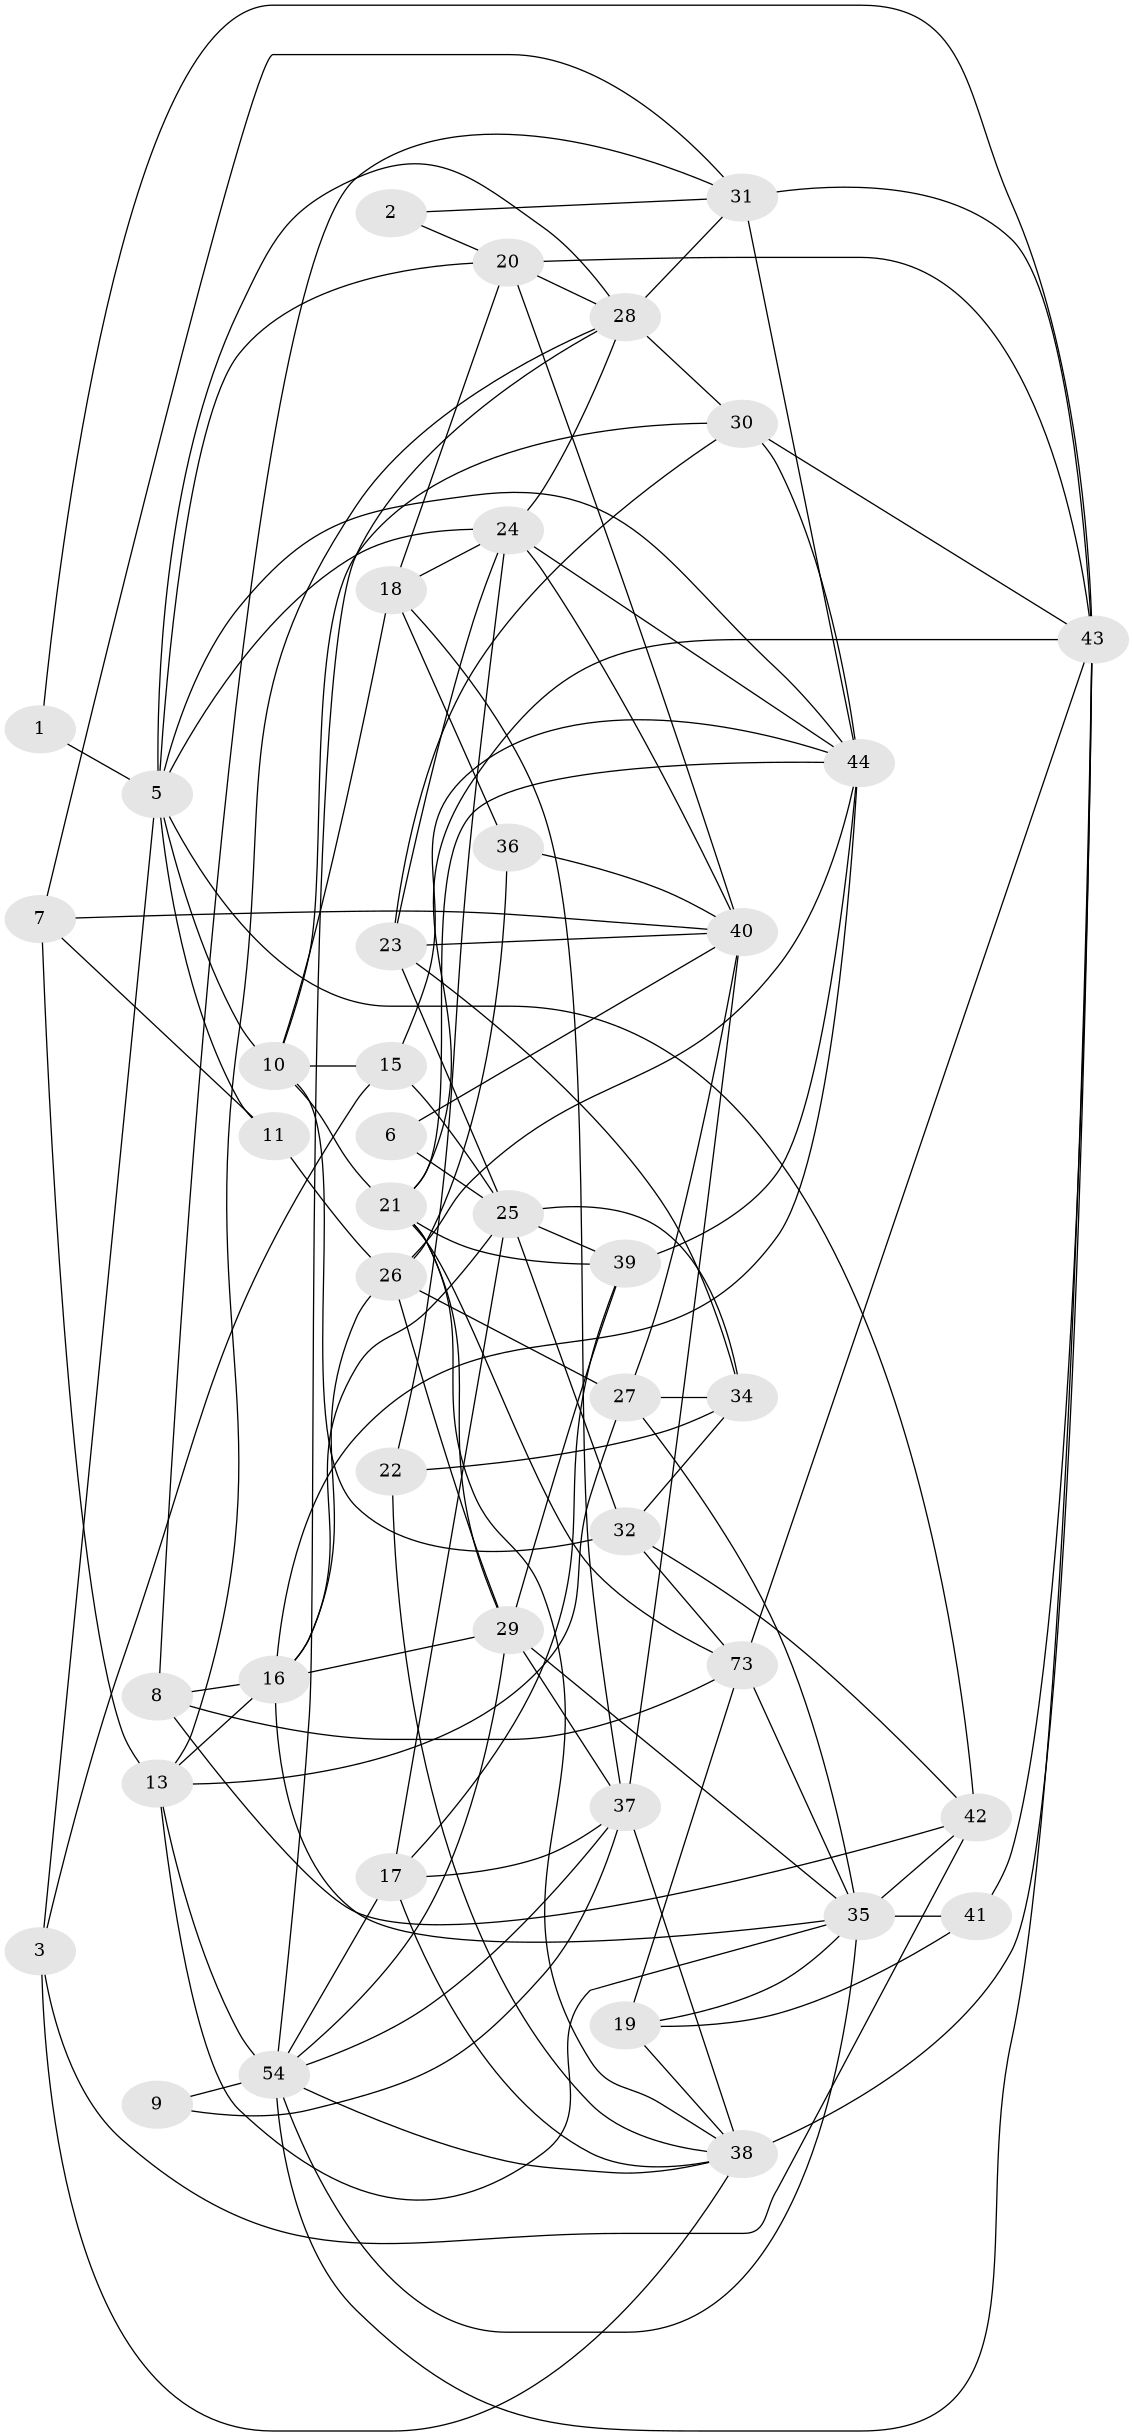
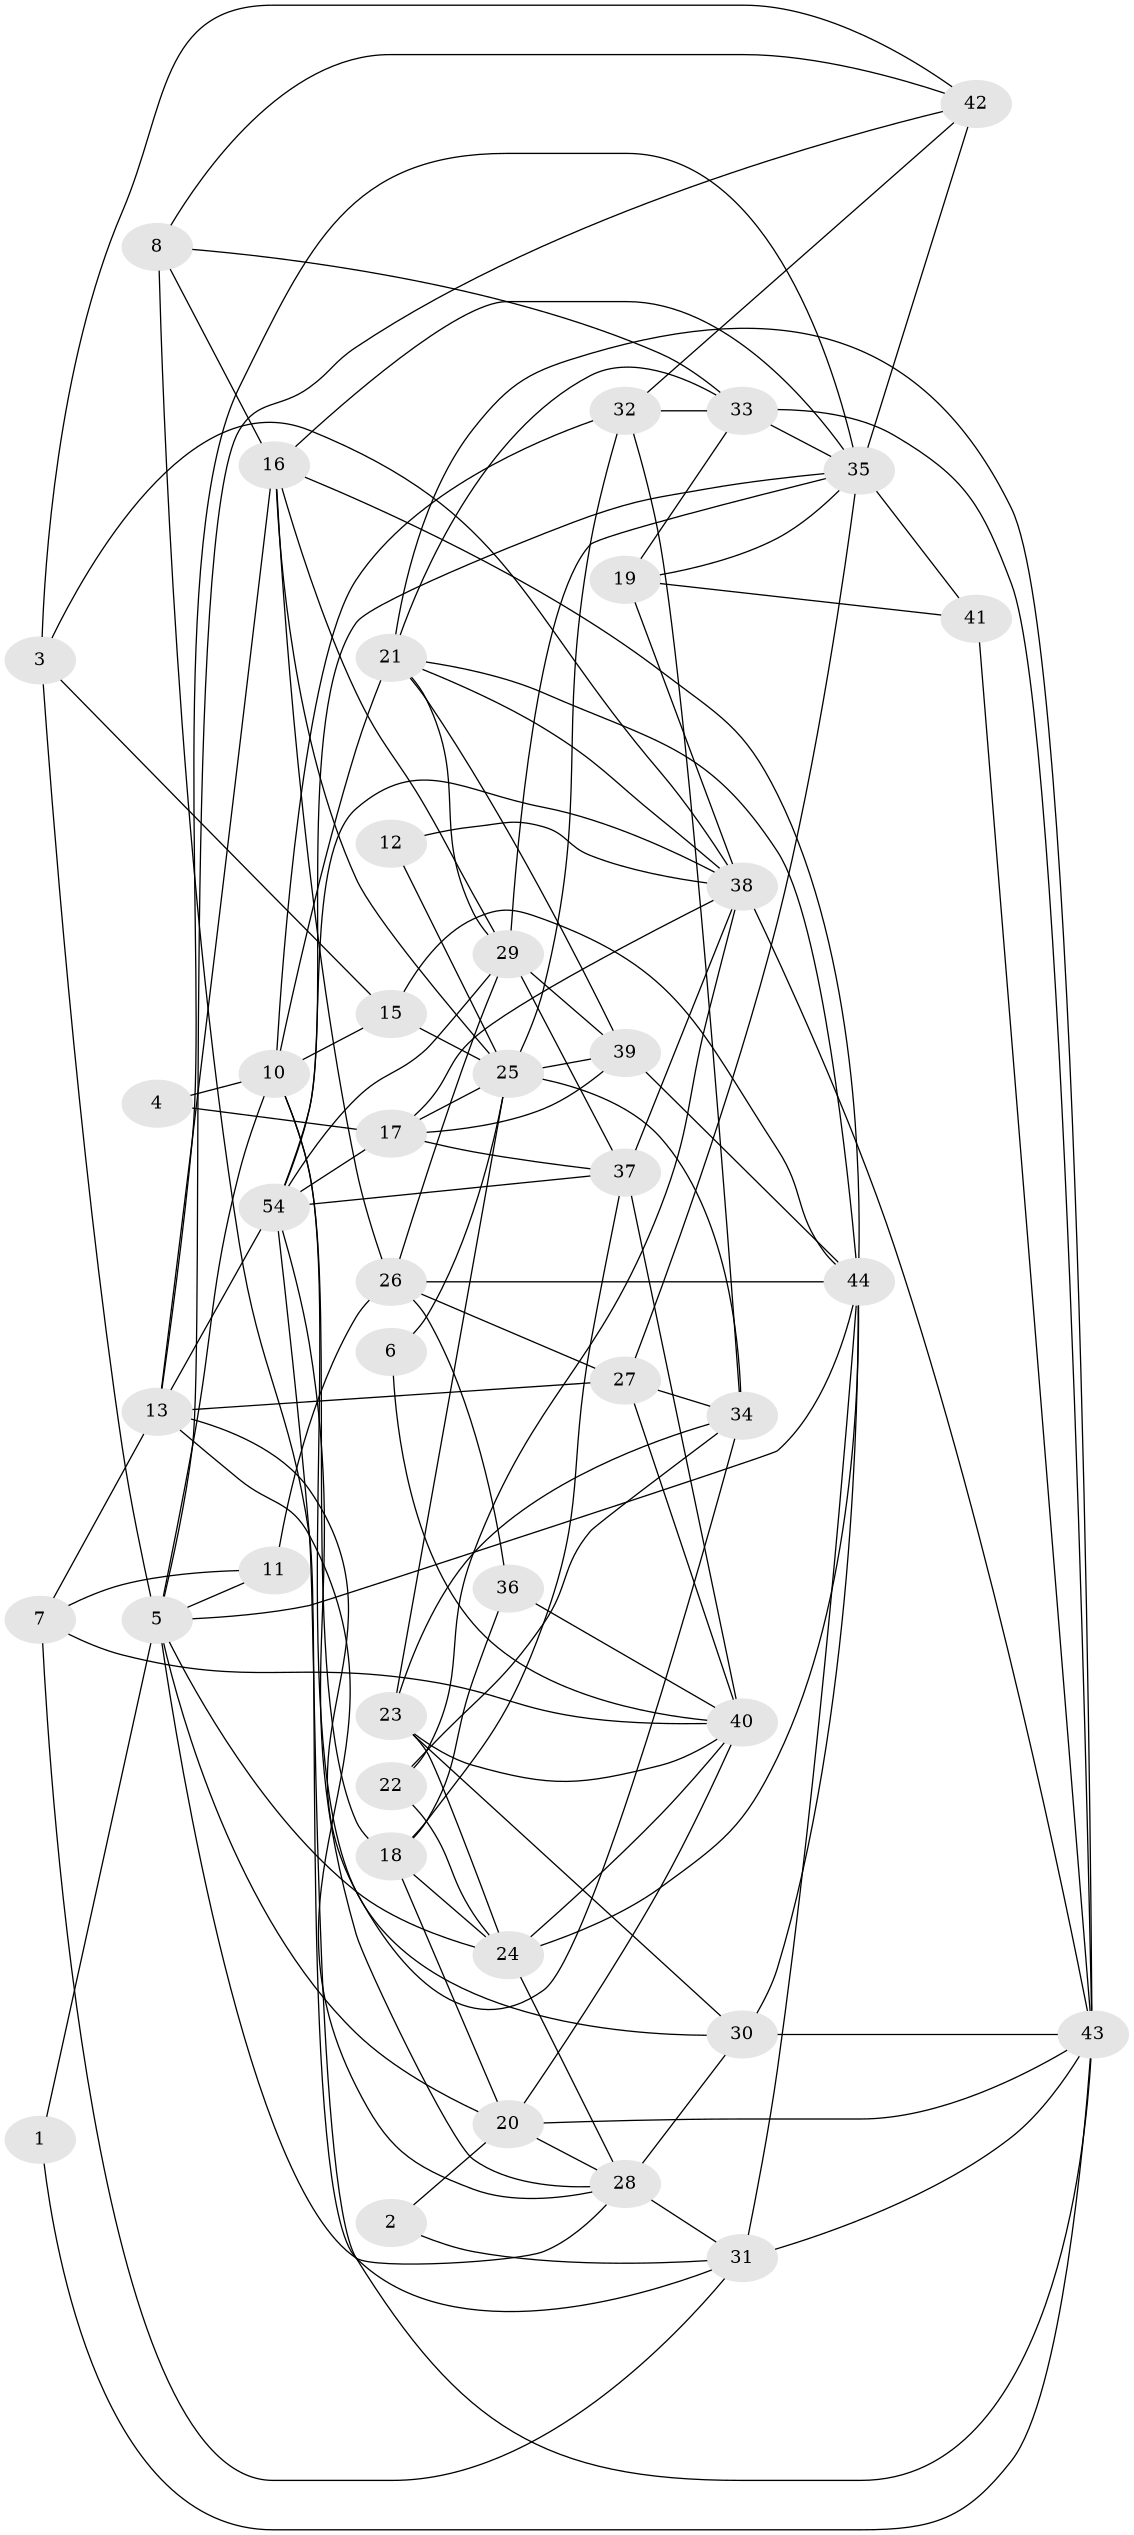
node "12": added
node "4": added
node "73": label "73" -> "33"
edge "13" -- "34": added
node "9": removed
